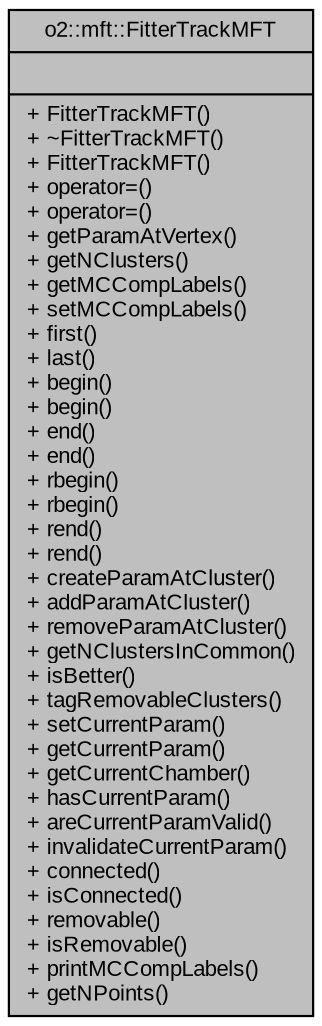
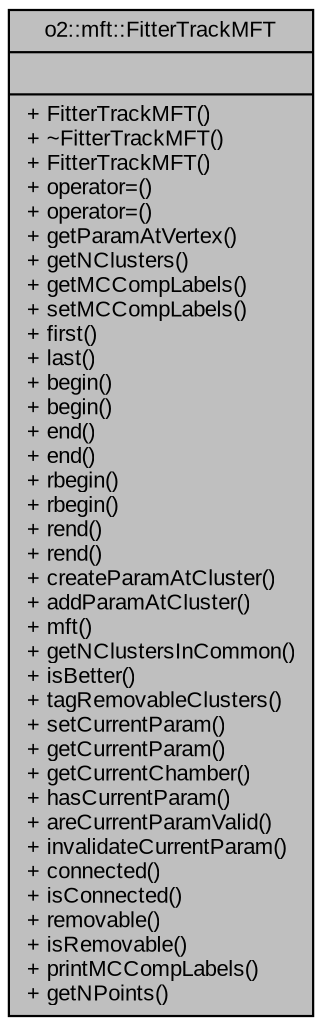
node "o2::mft::FitterTrackMFT": text "+ removeParamAtCluster()" -> "+ mft()"
